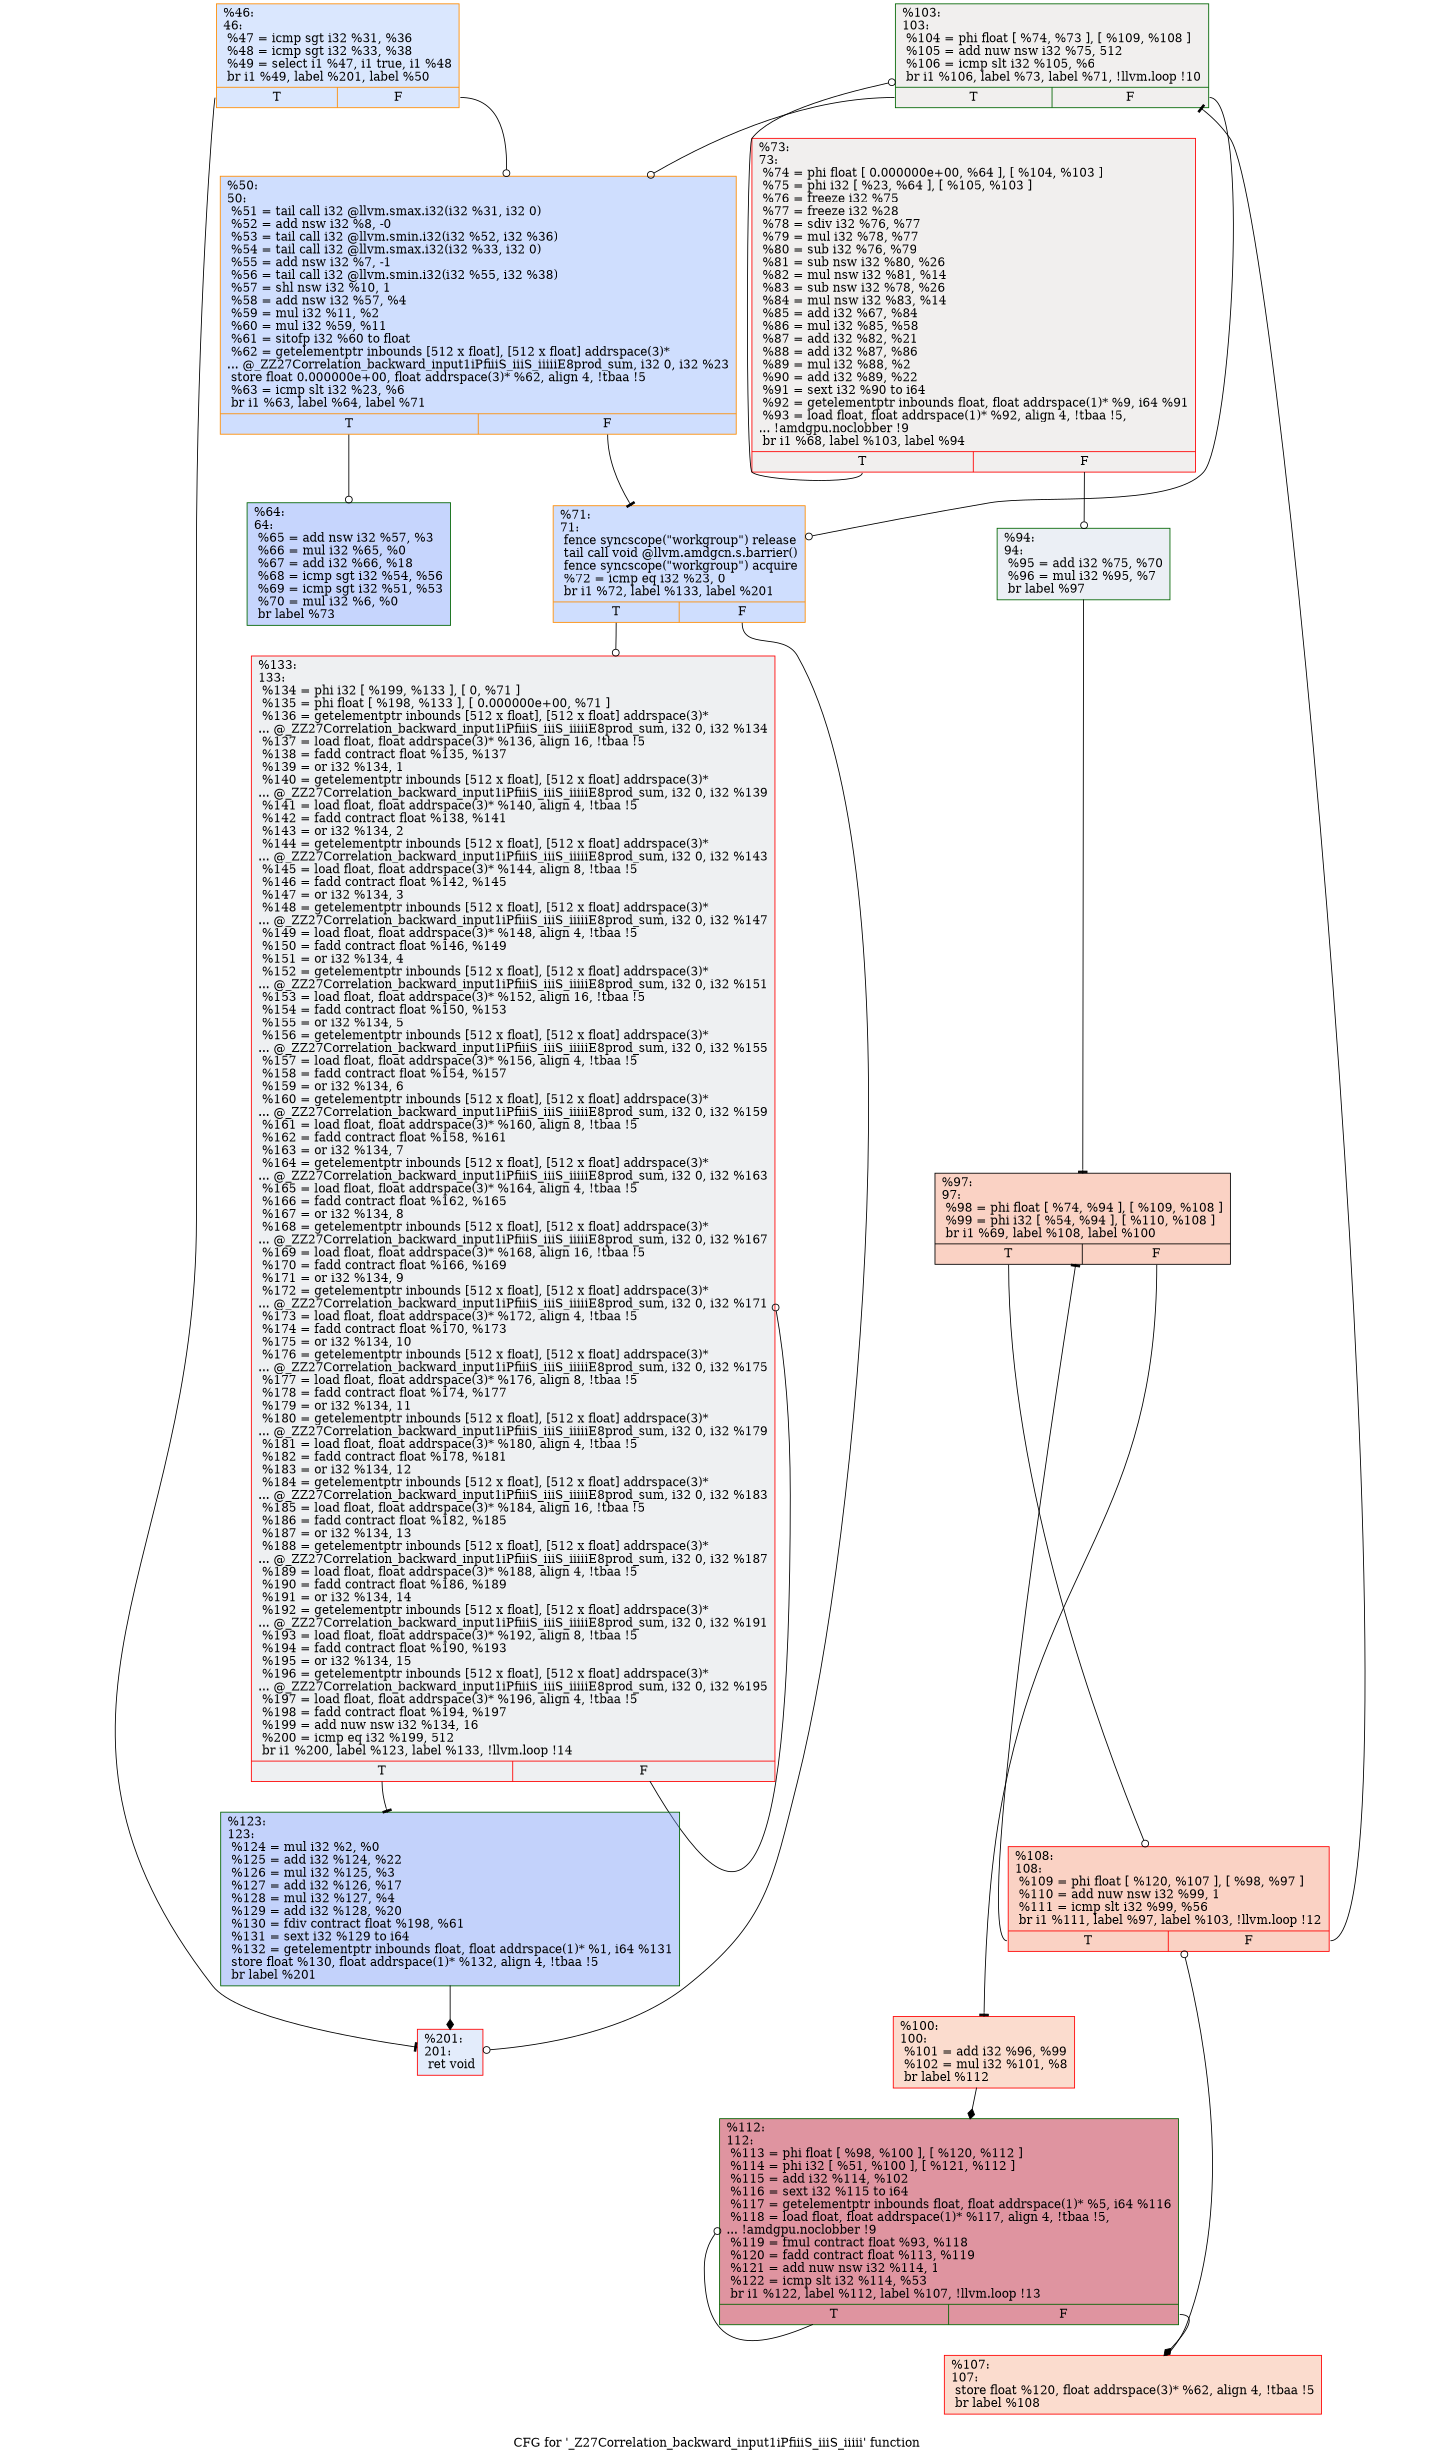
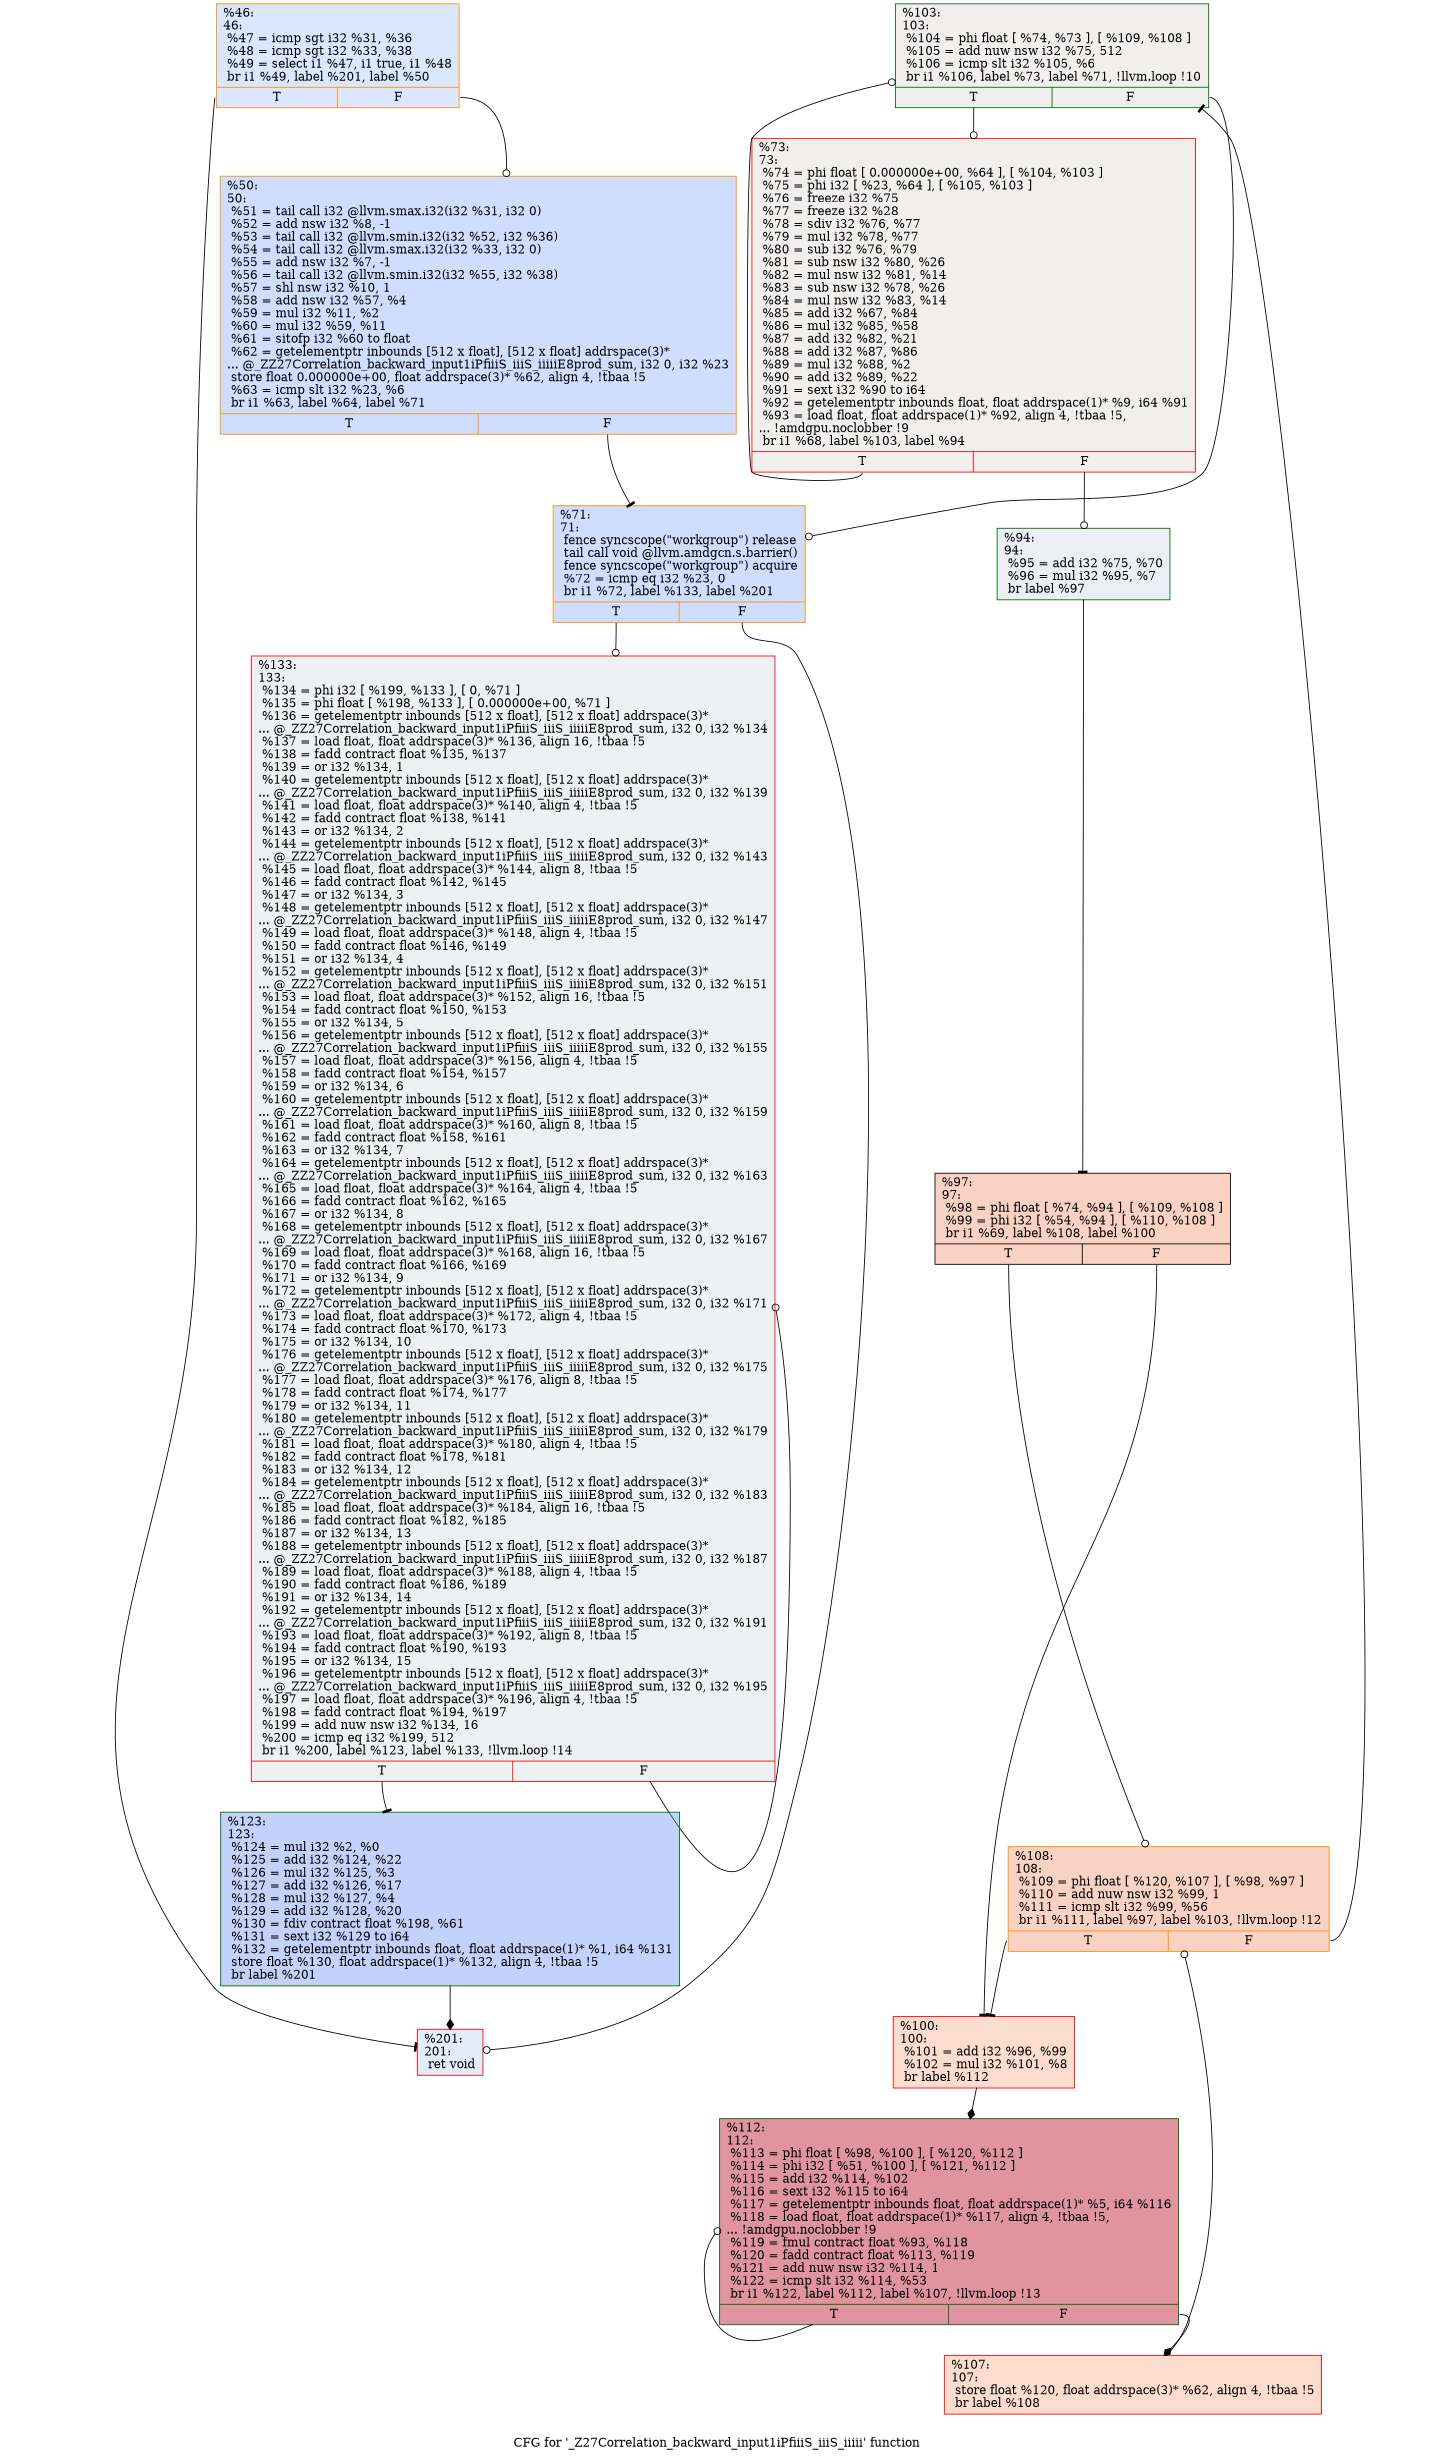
edge "%103:" -> "%50:": now "%103:" -> "%73:"
node "%50:": text "%52 = add nsw i32 %8, -0" -> "%52 = add nsw i32 %8, -1"
node "%64:": removed
edge "%108:" -> "%97:": now "%108:" -> "%100:"
node "%108:": color red -> darkorange
